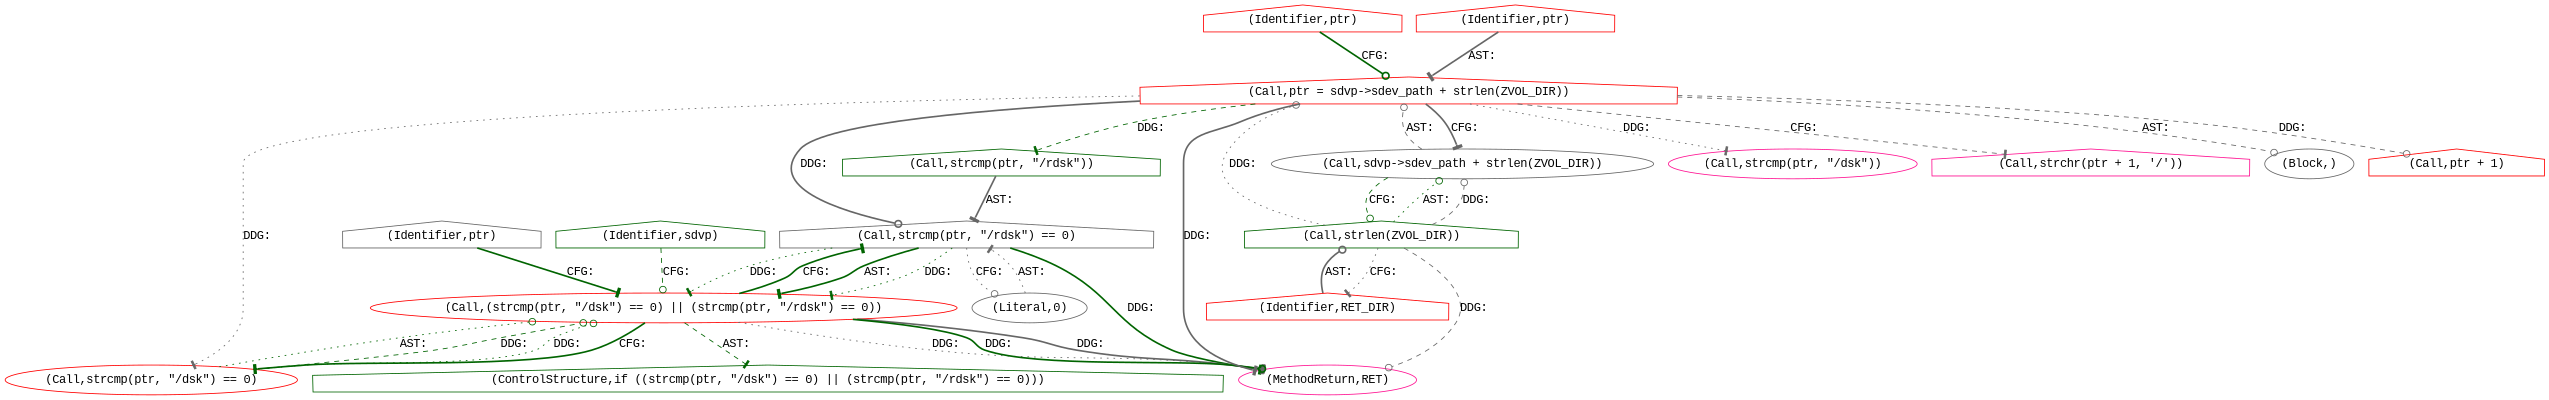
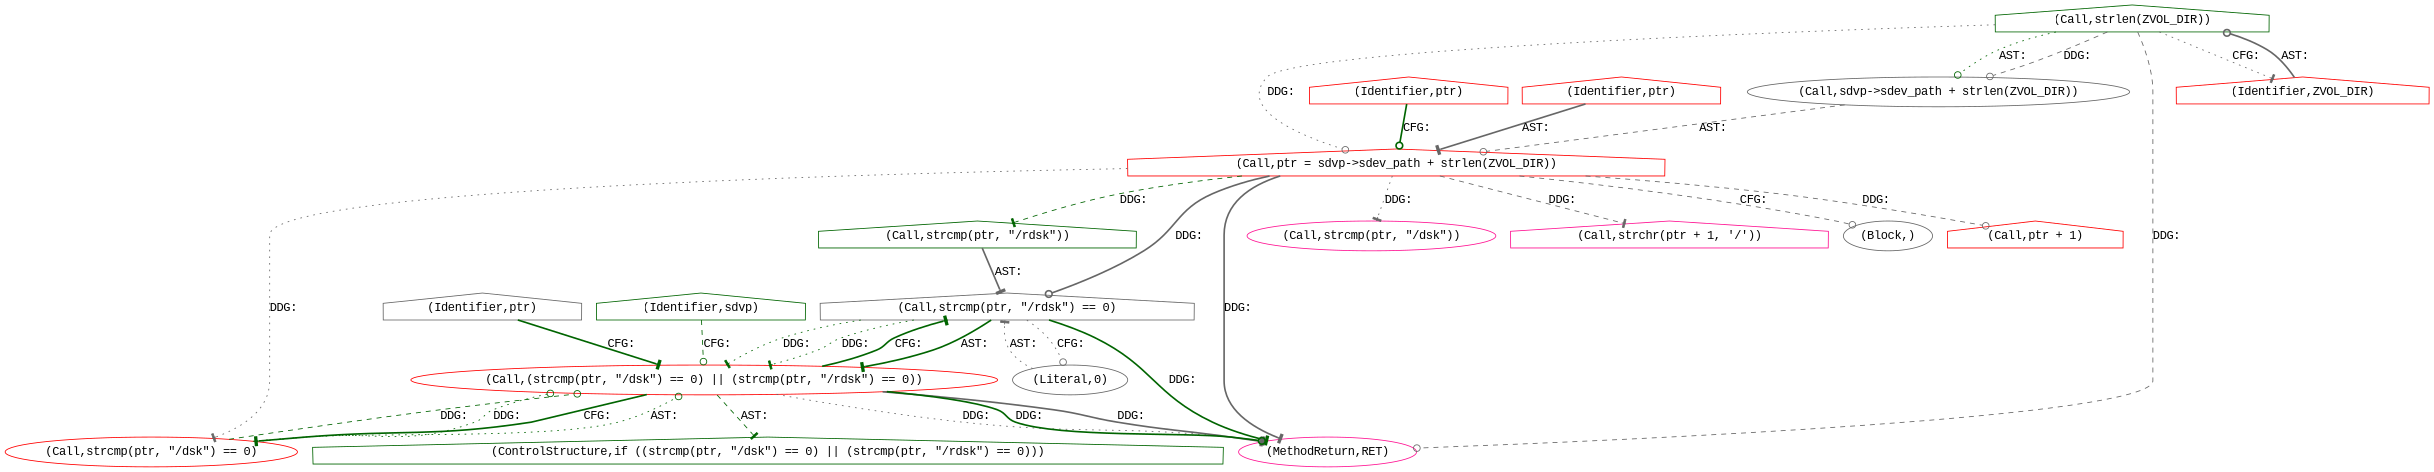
edge "(Call,ptr = sdvp->sdev_path + strlen(ZVOL_DIR))" -> "(Call,sdvp->sdev_path + strlen(ZVOL_DIR))": removed, label "CFG:"
edge "(Call,ptr = sdvp->sdev_path + strlen(ZVOL_DIR))" -> "(Call,strchr(ptr + 1, '/'))": label "CFG: " -> "DDG: "
edge "(Call,ptr = sdvp->sdev_path + strlen(ZVOL_DIR))" -> "(Block,)": label "AST: " -> "CFG: "
edge "(Call,sdvp->sdev_path + strlen(ZVOL_DIR))" -> "(Call,strlen(ZVOL_DIR))": removed, label "CFG:"
node "(Identifier,RET_DIR)": label "(Identifier,RET_DIR)" -> "(Identifier,ZVOL_DIR)"
